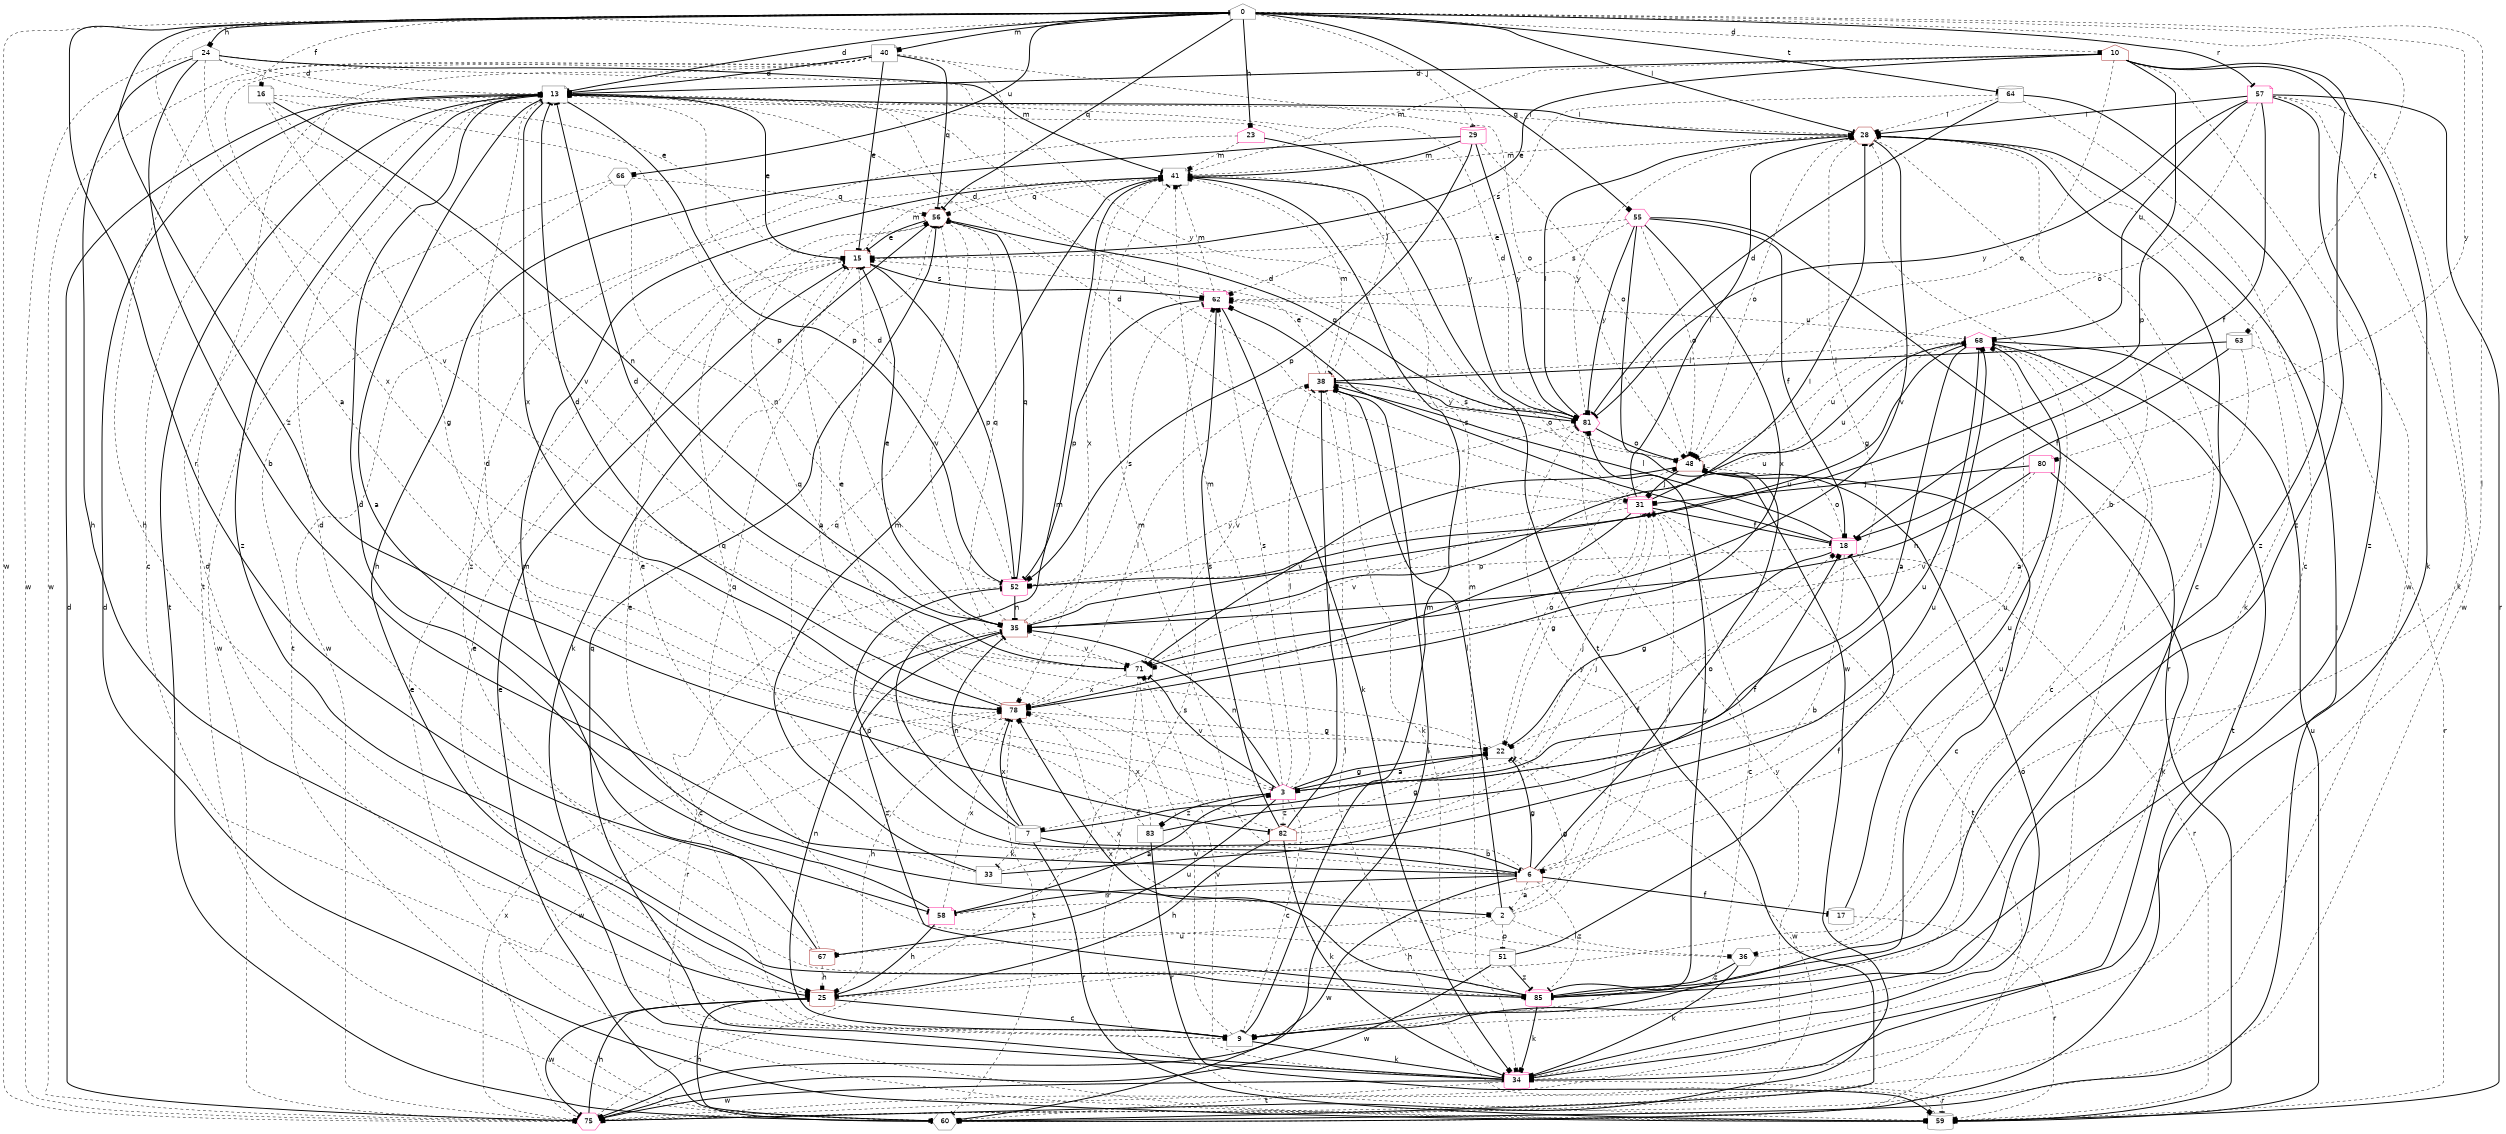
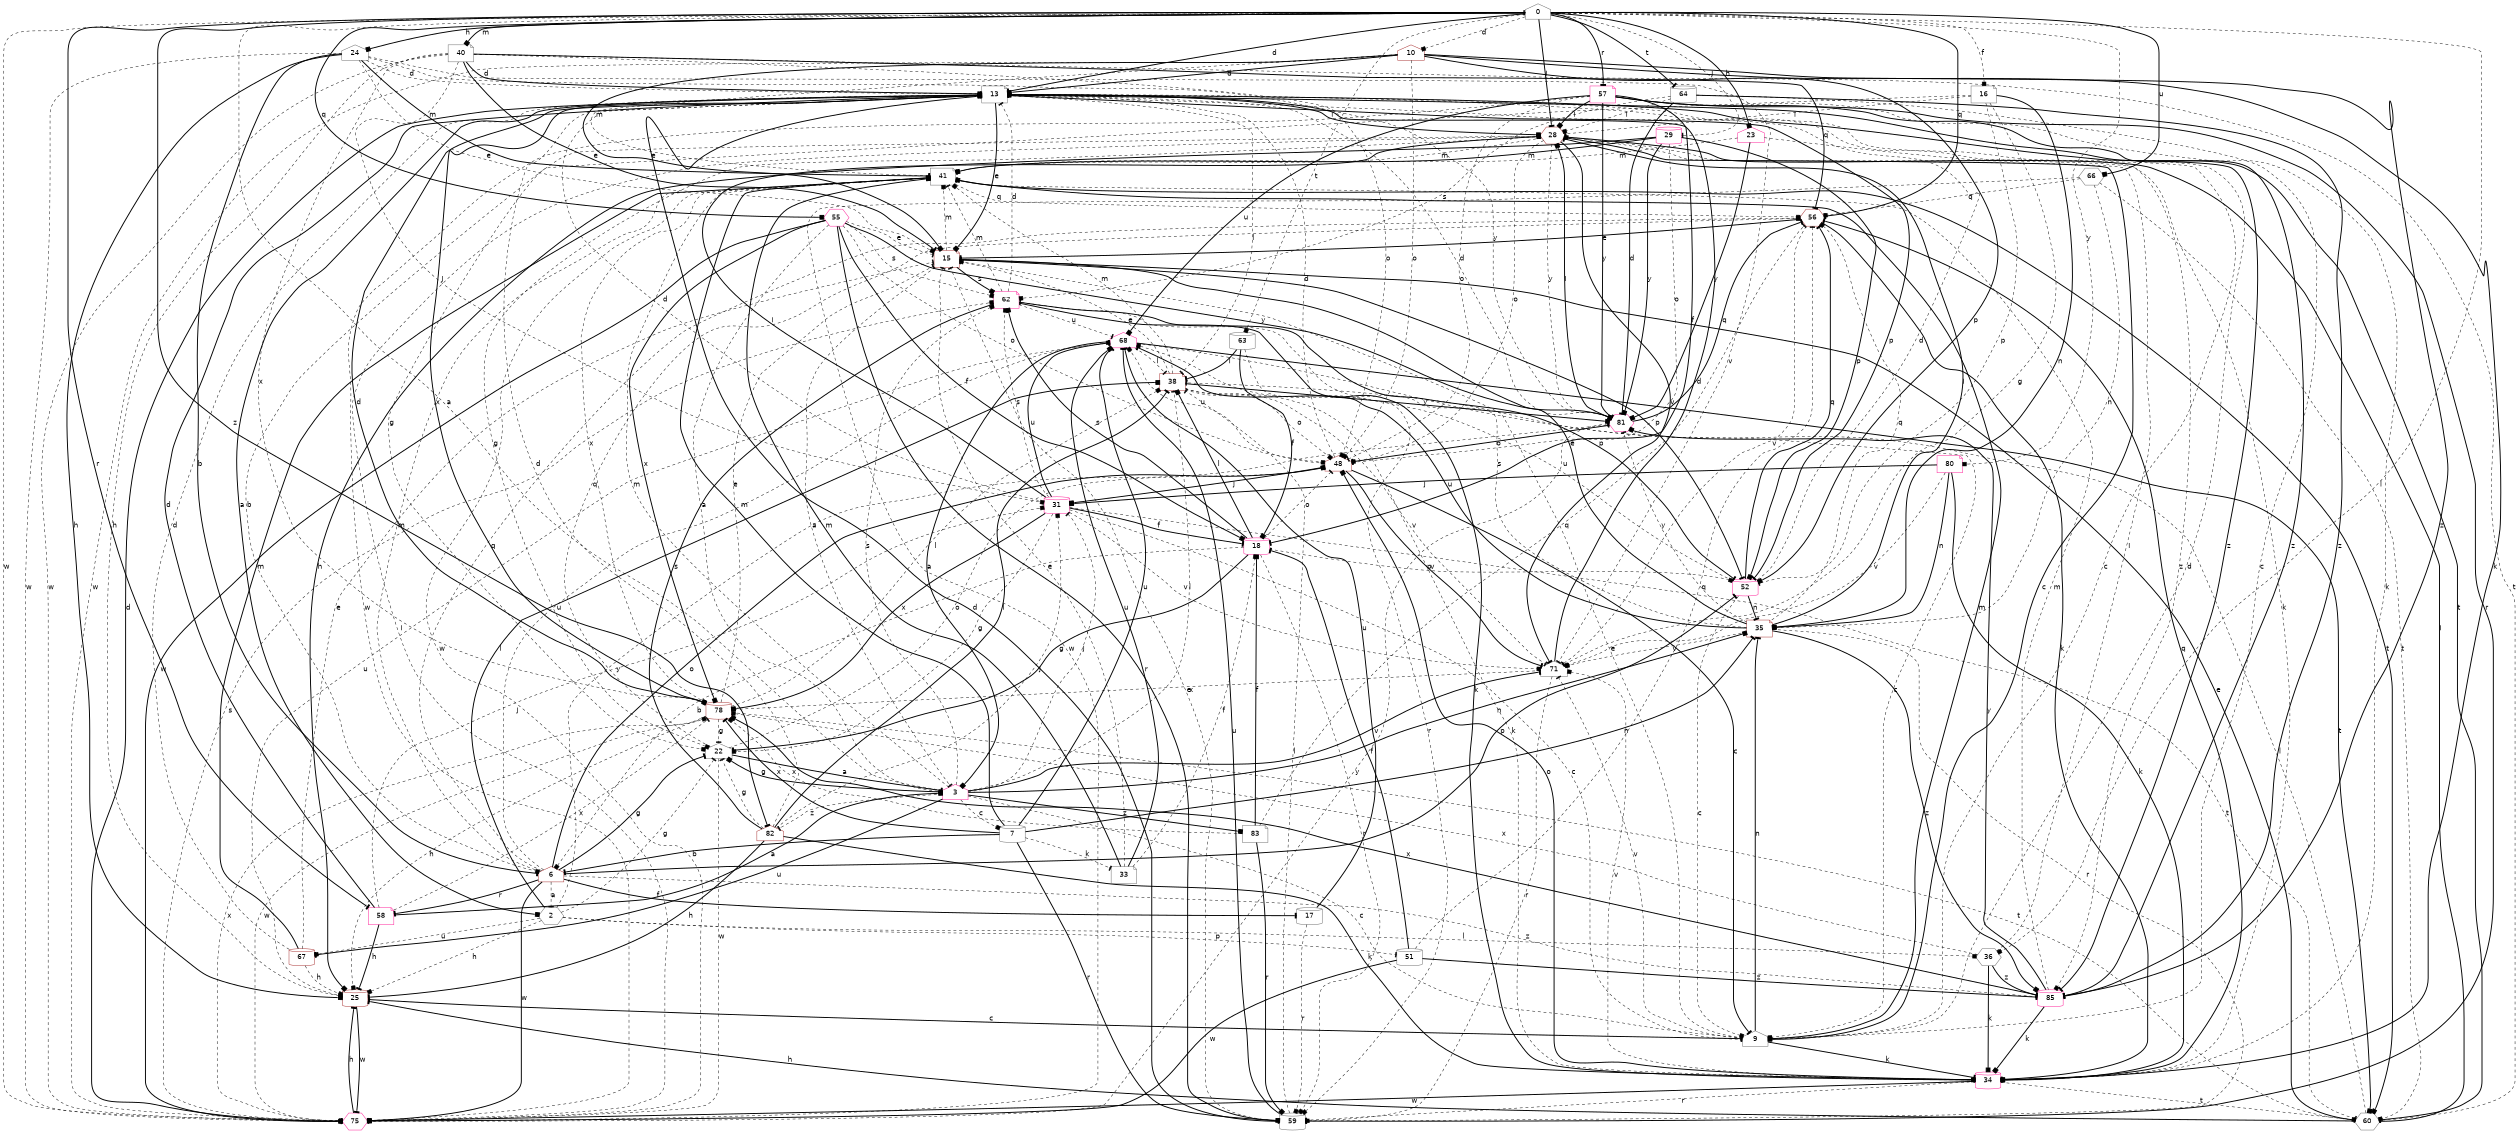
edge "16" -> "71": label "v" -> "g"
edge "55" -> "59": arrowhead box -> tee
edge "63" -> "3": now "55" -> "3"
edge "60" -> "38": style bold -> dashed
